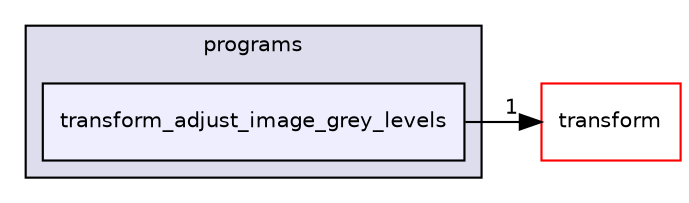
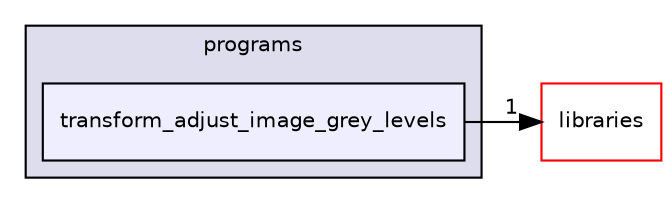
node "transform": label "transform" -> "libraries"
